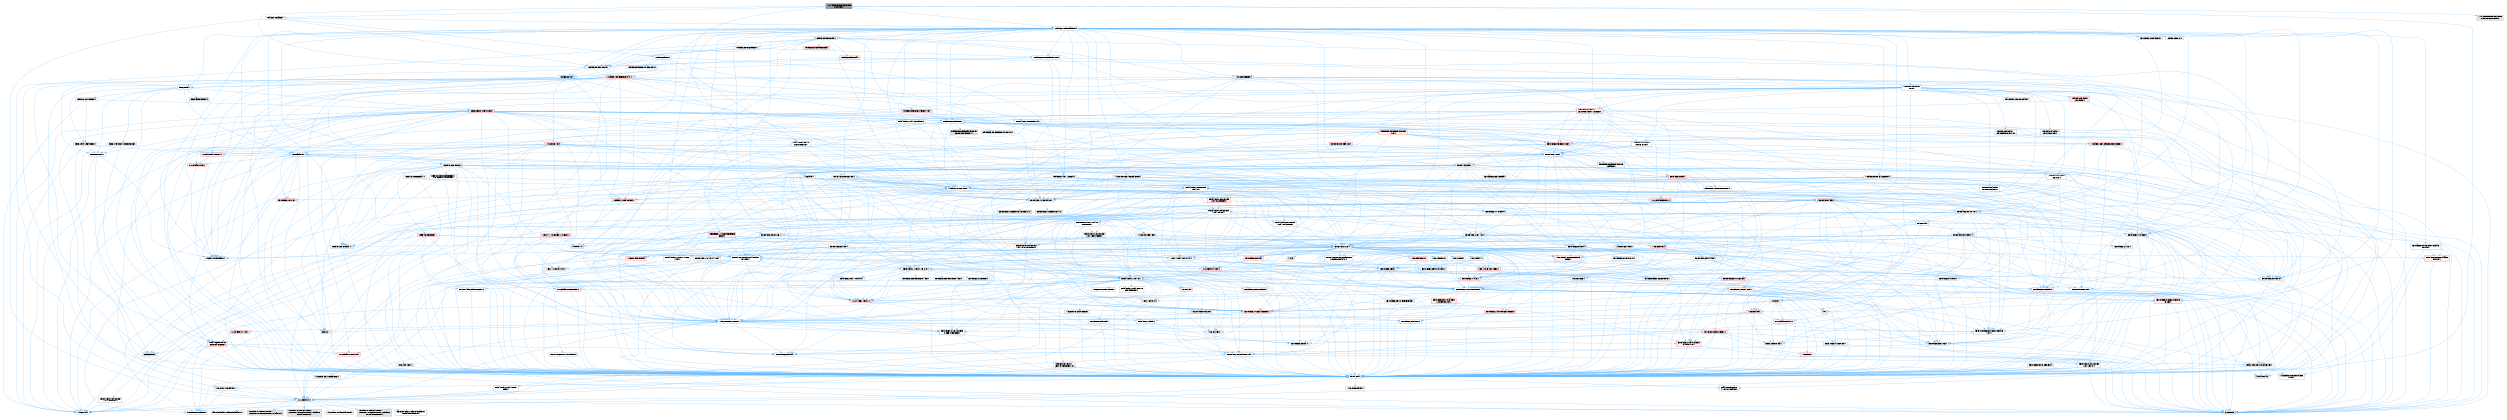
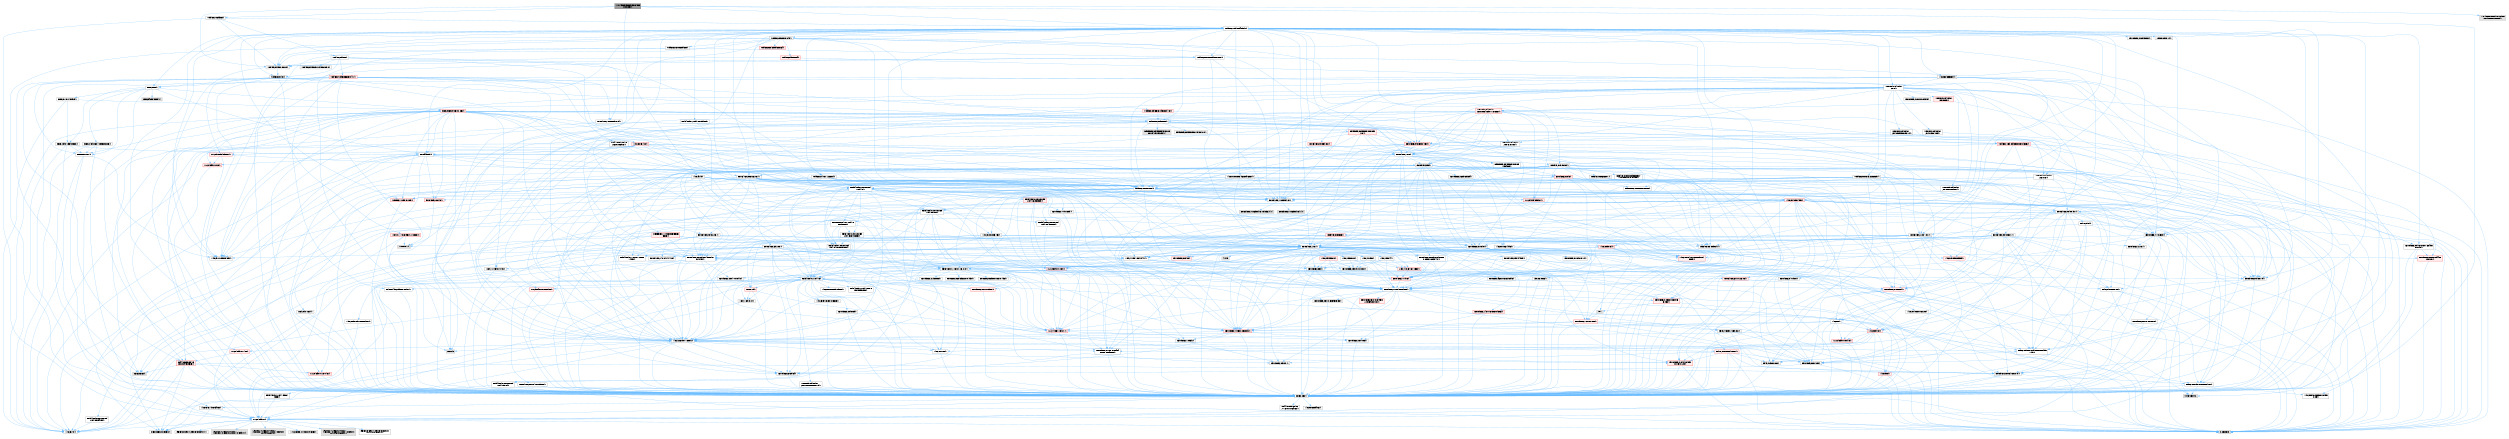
edge "Templates/MemoryOps.h" -> "new": reversed
edge "Templates/TypeCompatible Bytes.h" -> "ProfilingDebugging /UMemoryDefines.h": now "Templates/TypeCompatible Bytes.h" -> "CoreTypes.h"
